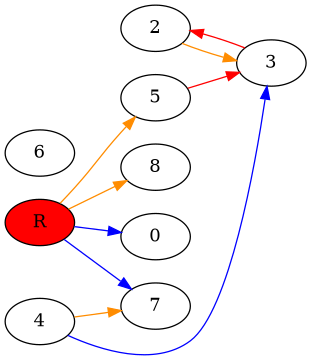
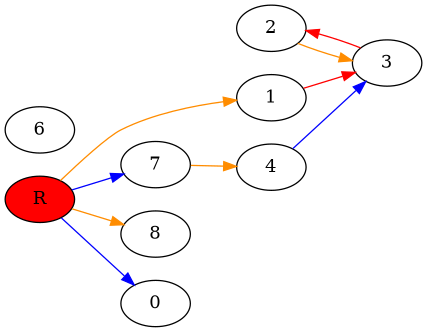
node "5": label "5" -> "1"
edge "4" -> "7": reversed
